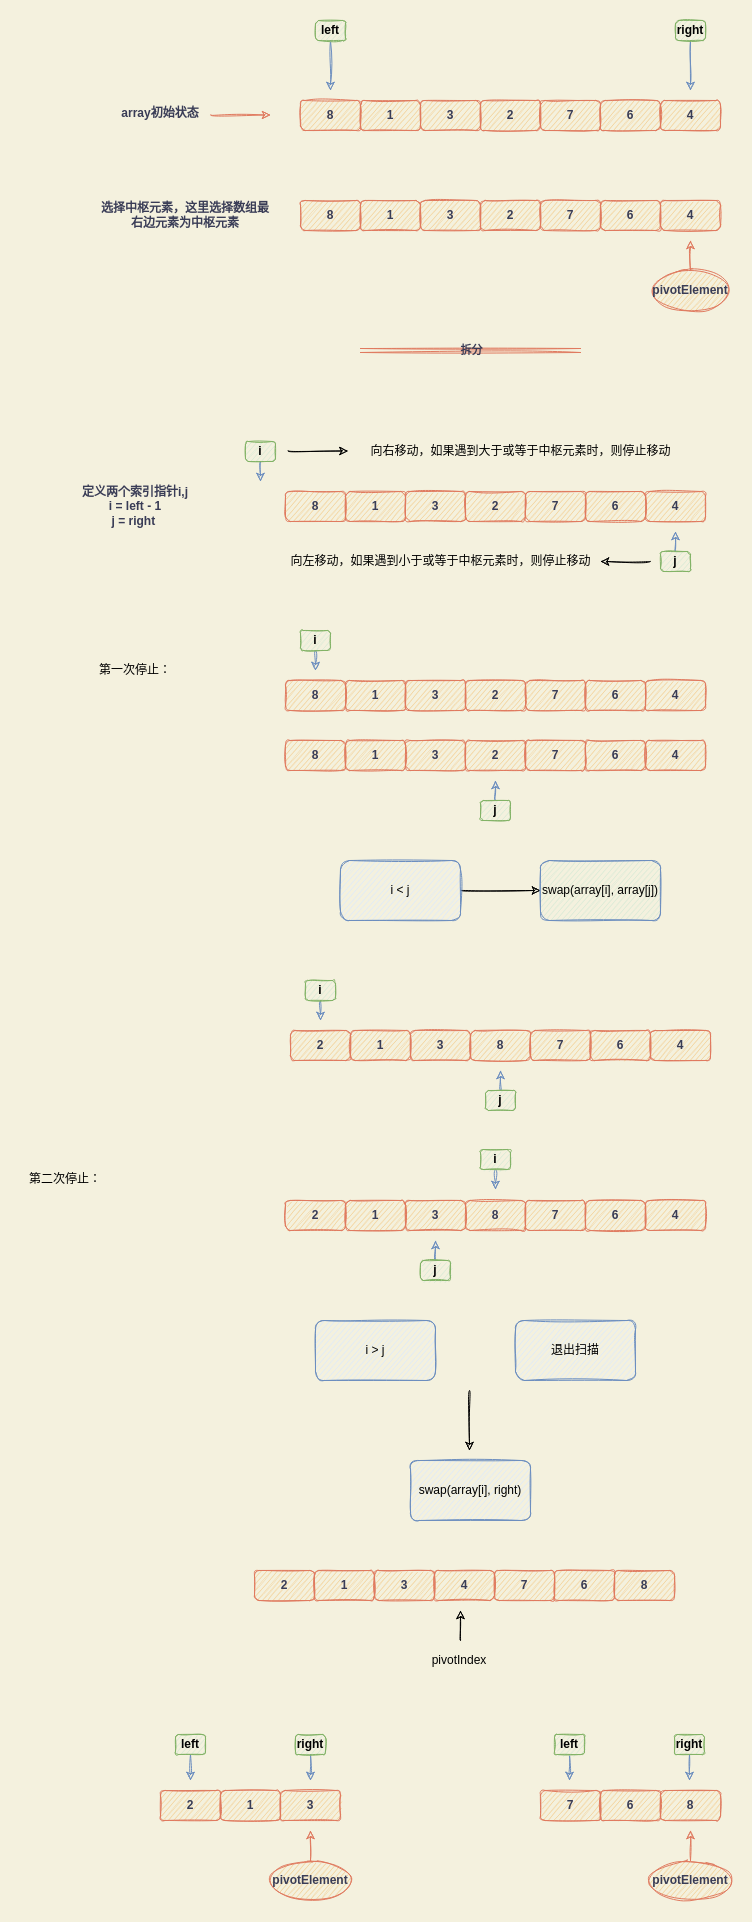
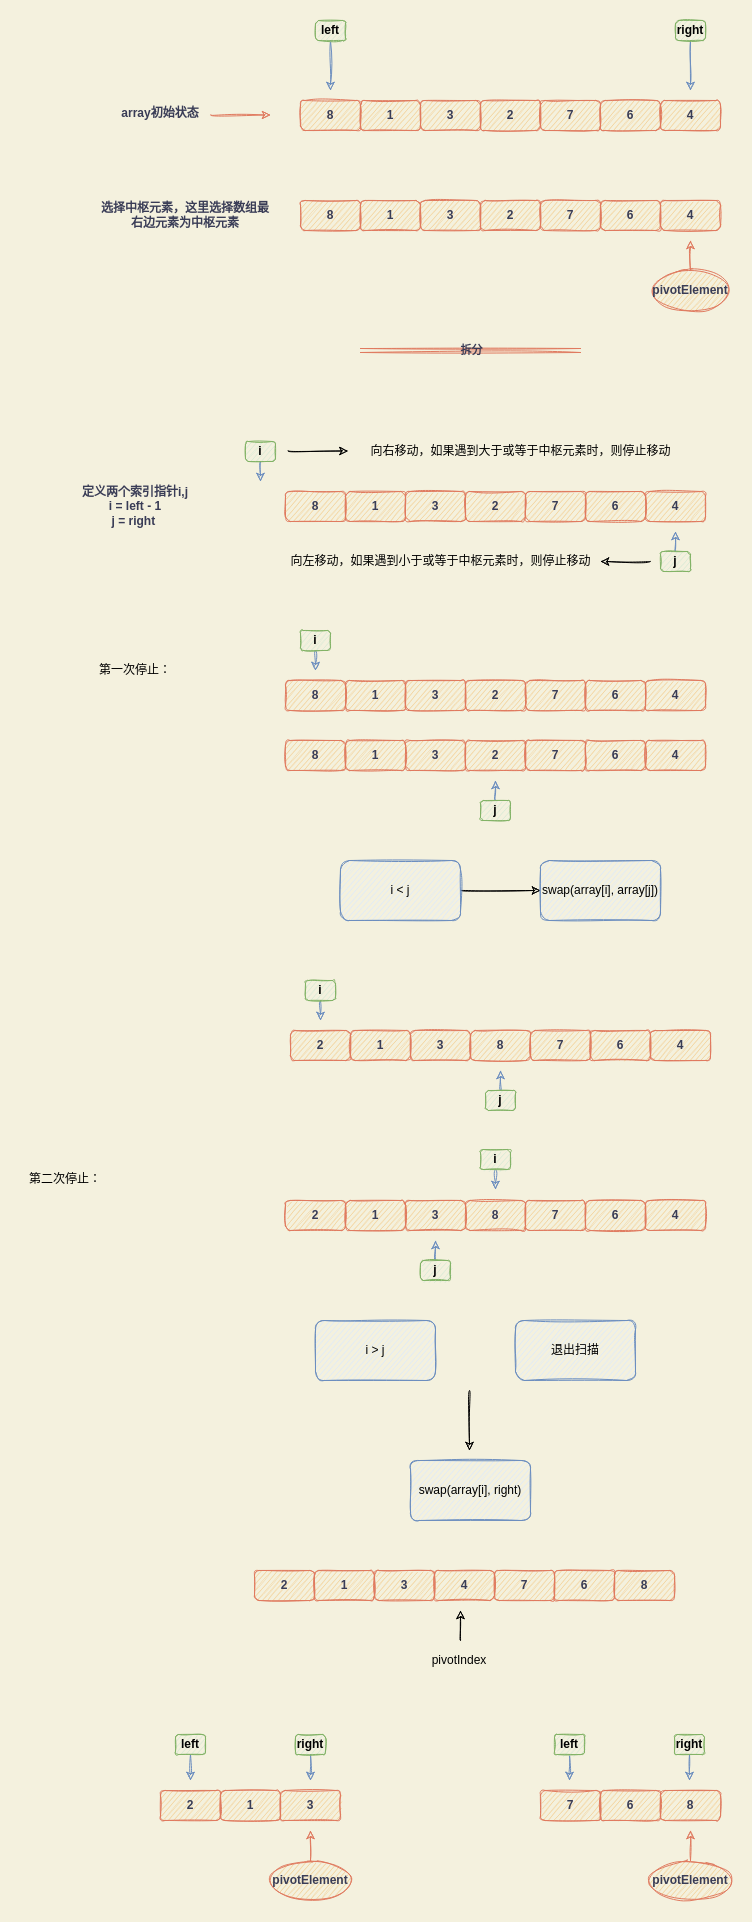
node "swap(array[i], array[j])": fillcolor #d5e8d4 -> #dae8fc
